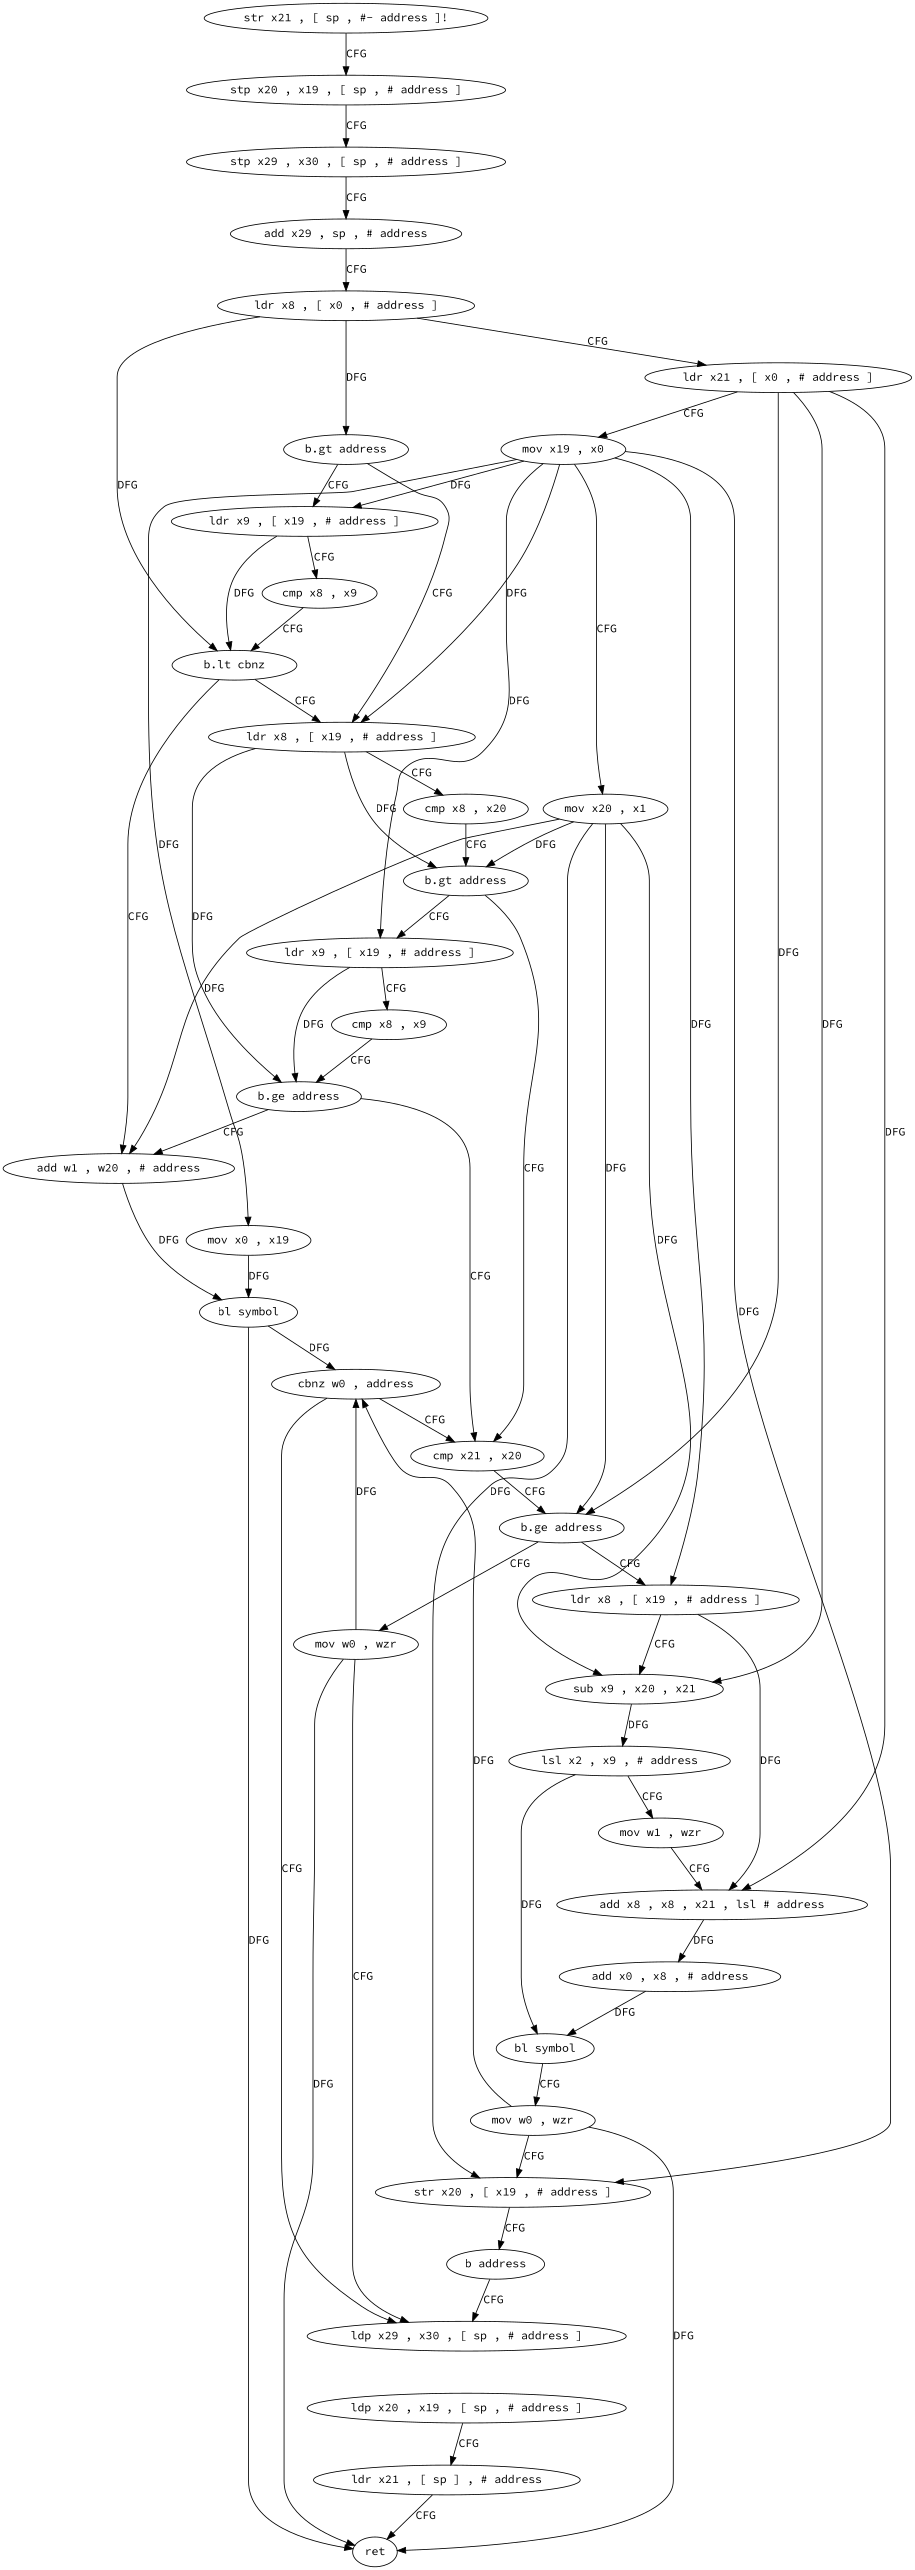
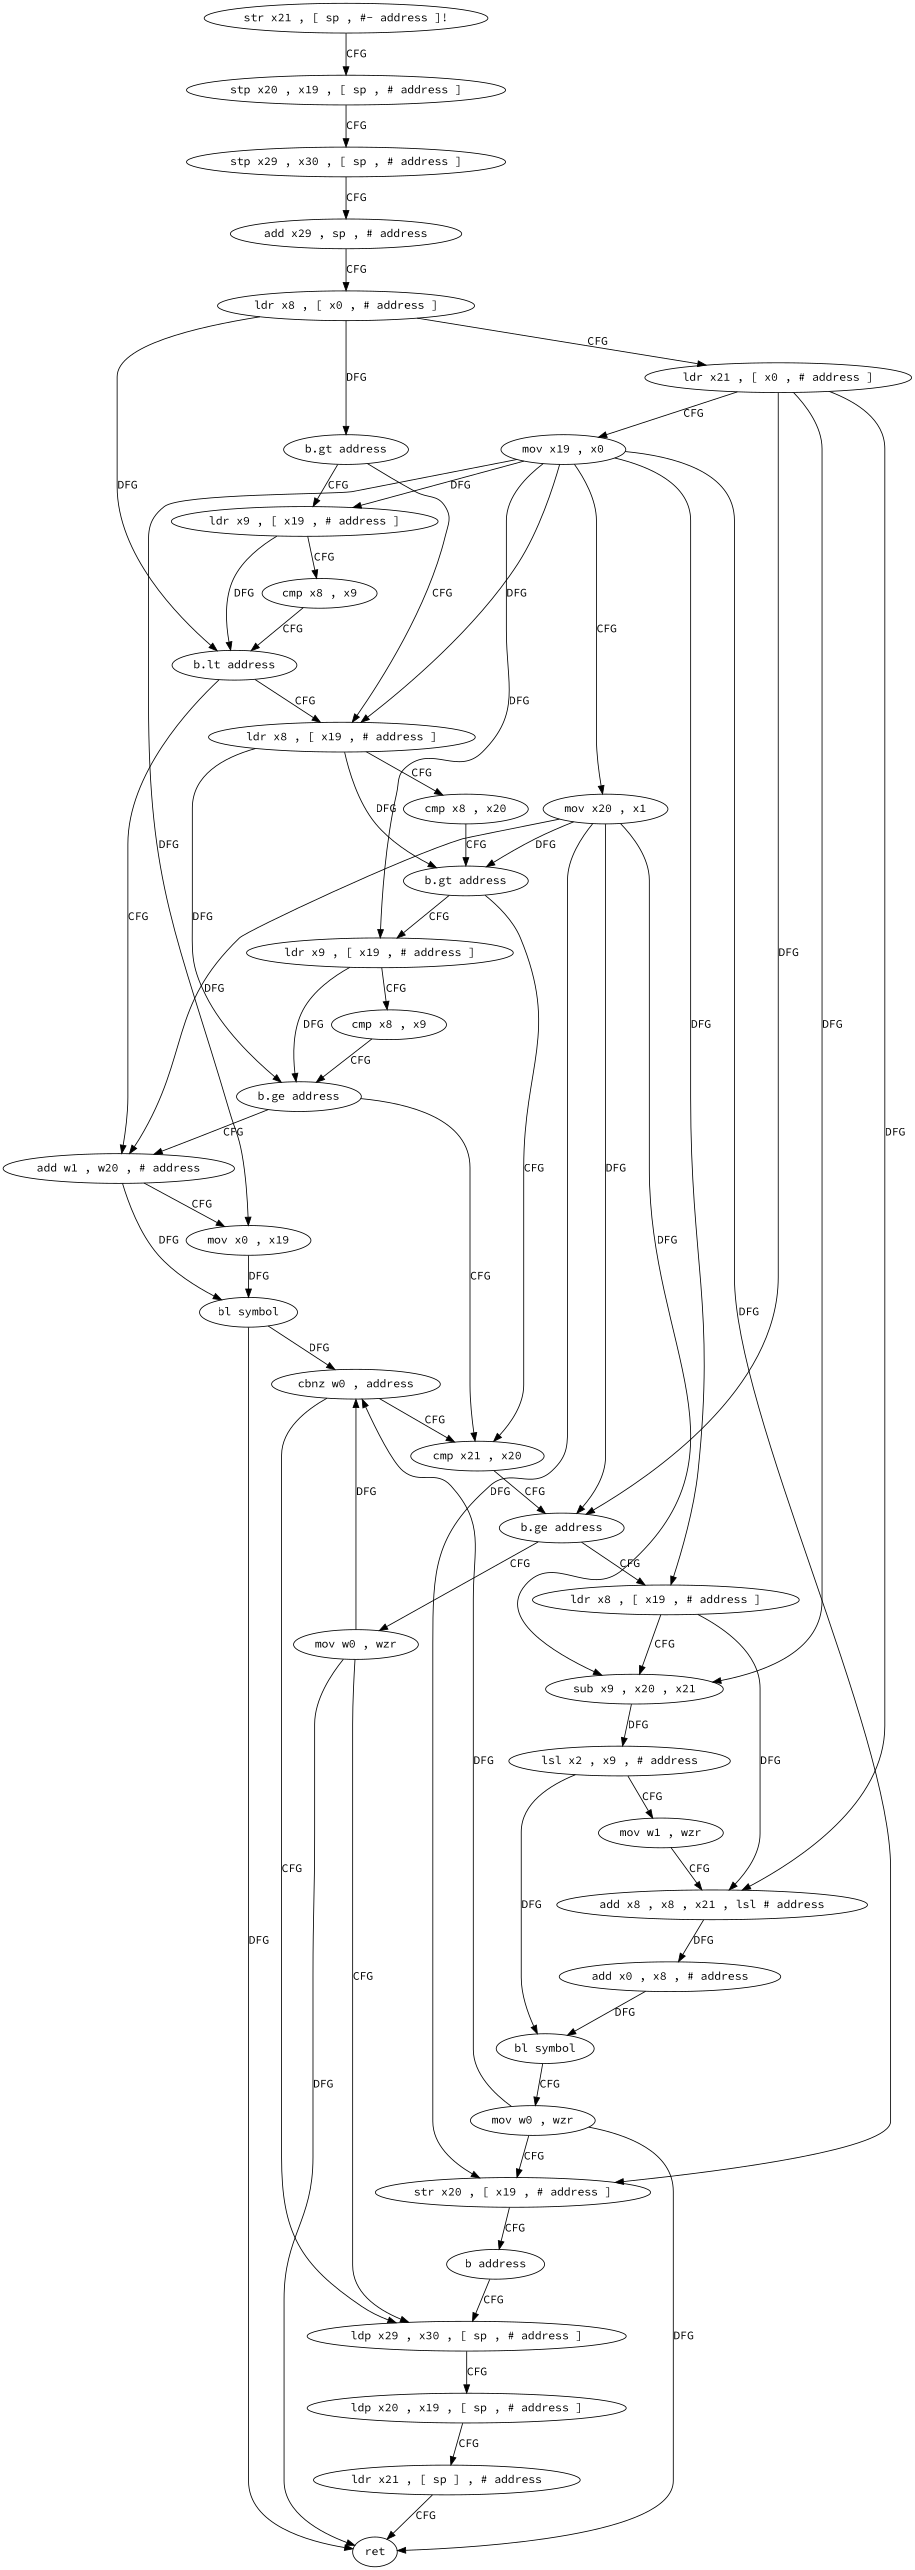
node "b.lt cbnz": label "b.lt cbnz" -> "b.lt address"
edge "add w1 , w20 , # address" -> "mov x0 , x19": added, label "CFG"
edge "ldp x29 , x30 , [ sp , # address ]" -> "ldp x20 , x19 , [ sp , # address ]": added, label "CFG"
